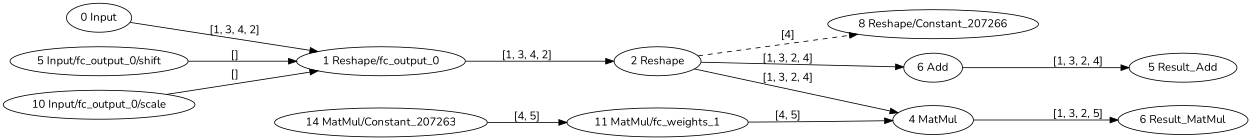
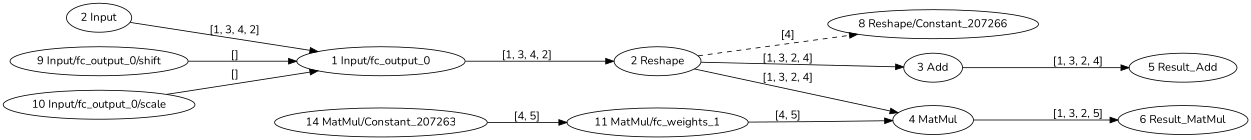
node "0 Input": label "0 Input" -> "2 Input"
node "5 Input/fc_output_0/shift": label "5 Input/fc_output_0/shift" -> "9 Input/fc_output_0/shift"
node "1 Reshape/fc_output_0": label "1 Reshape/fc_output_0" -> "1 Input/fc_output_0"
node "6 Add": label "6 Add" -> "3 Add"
